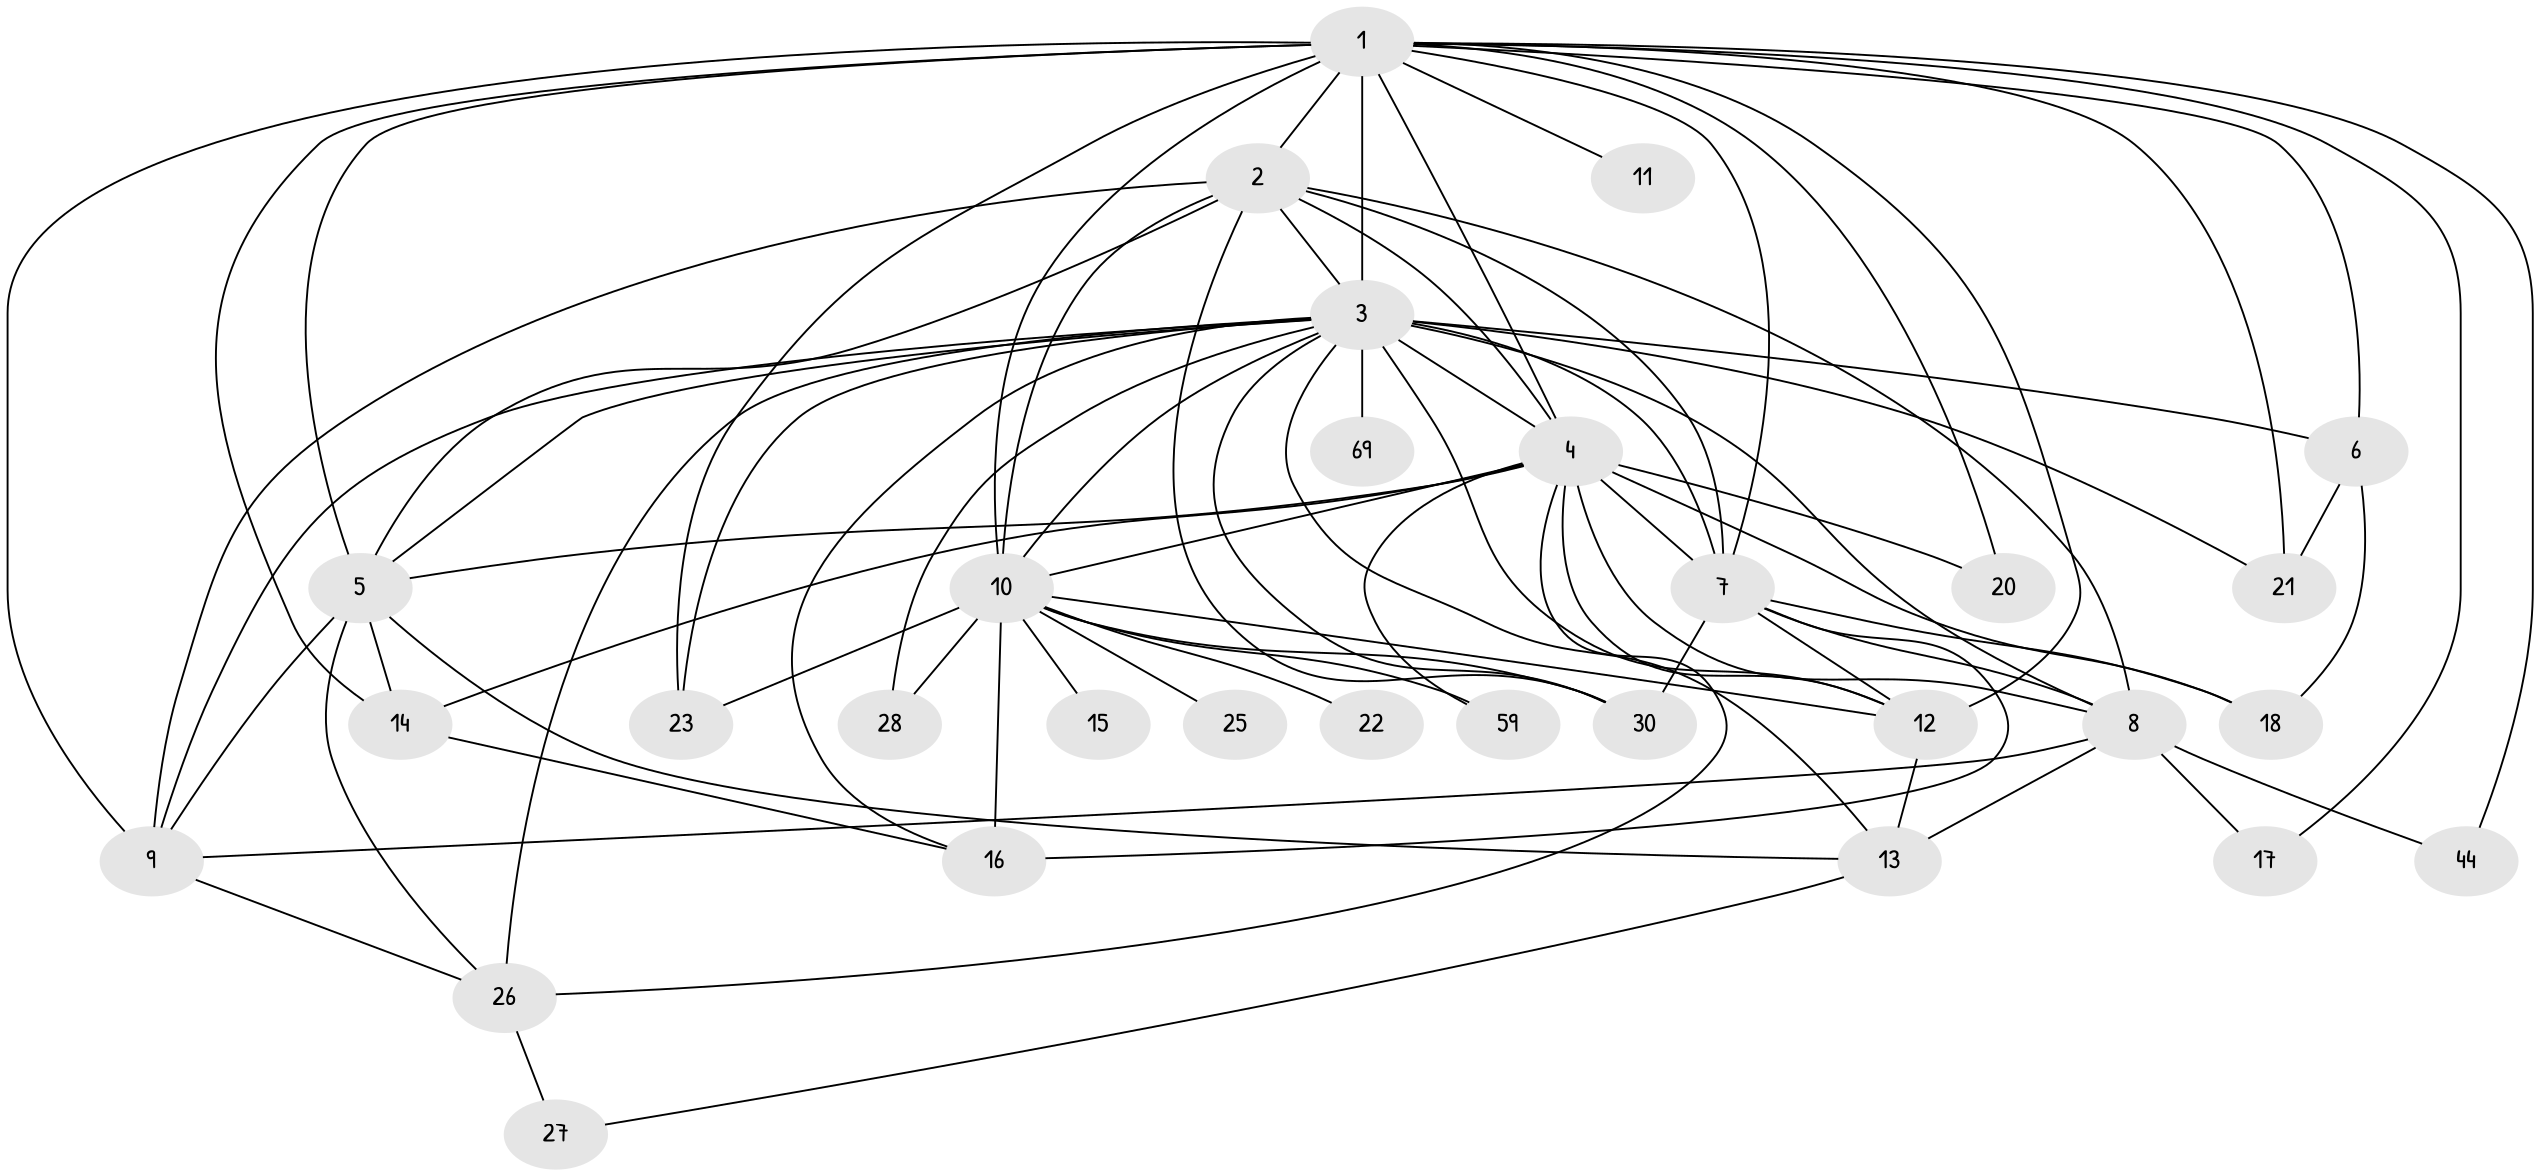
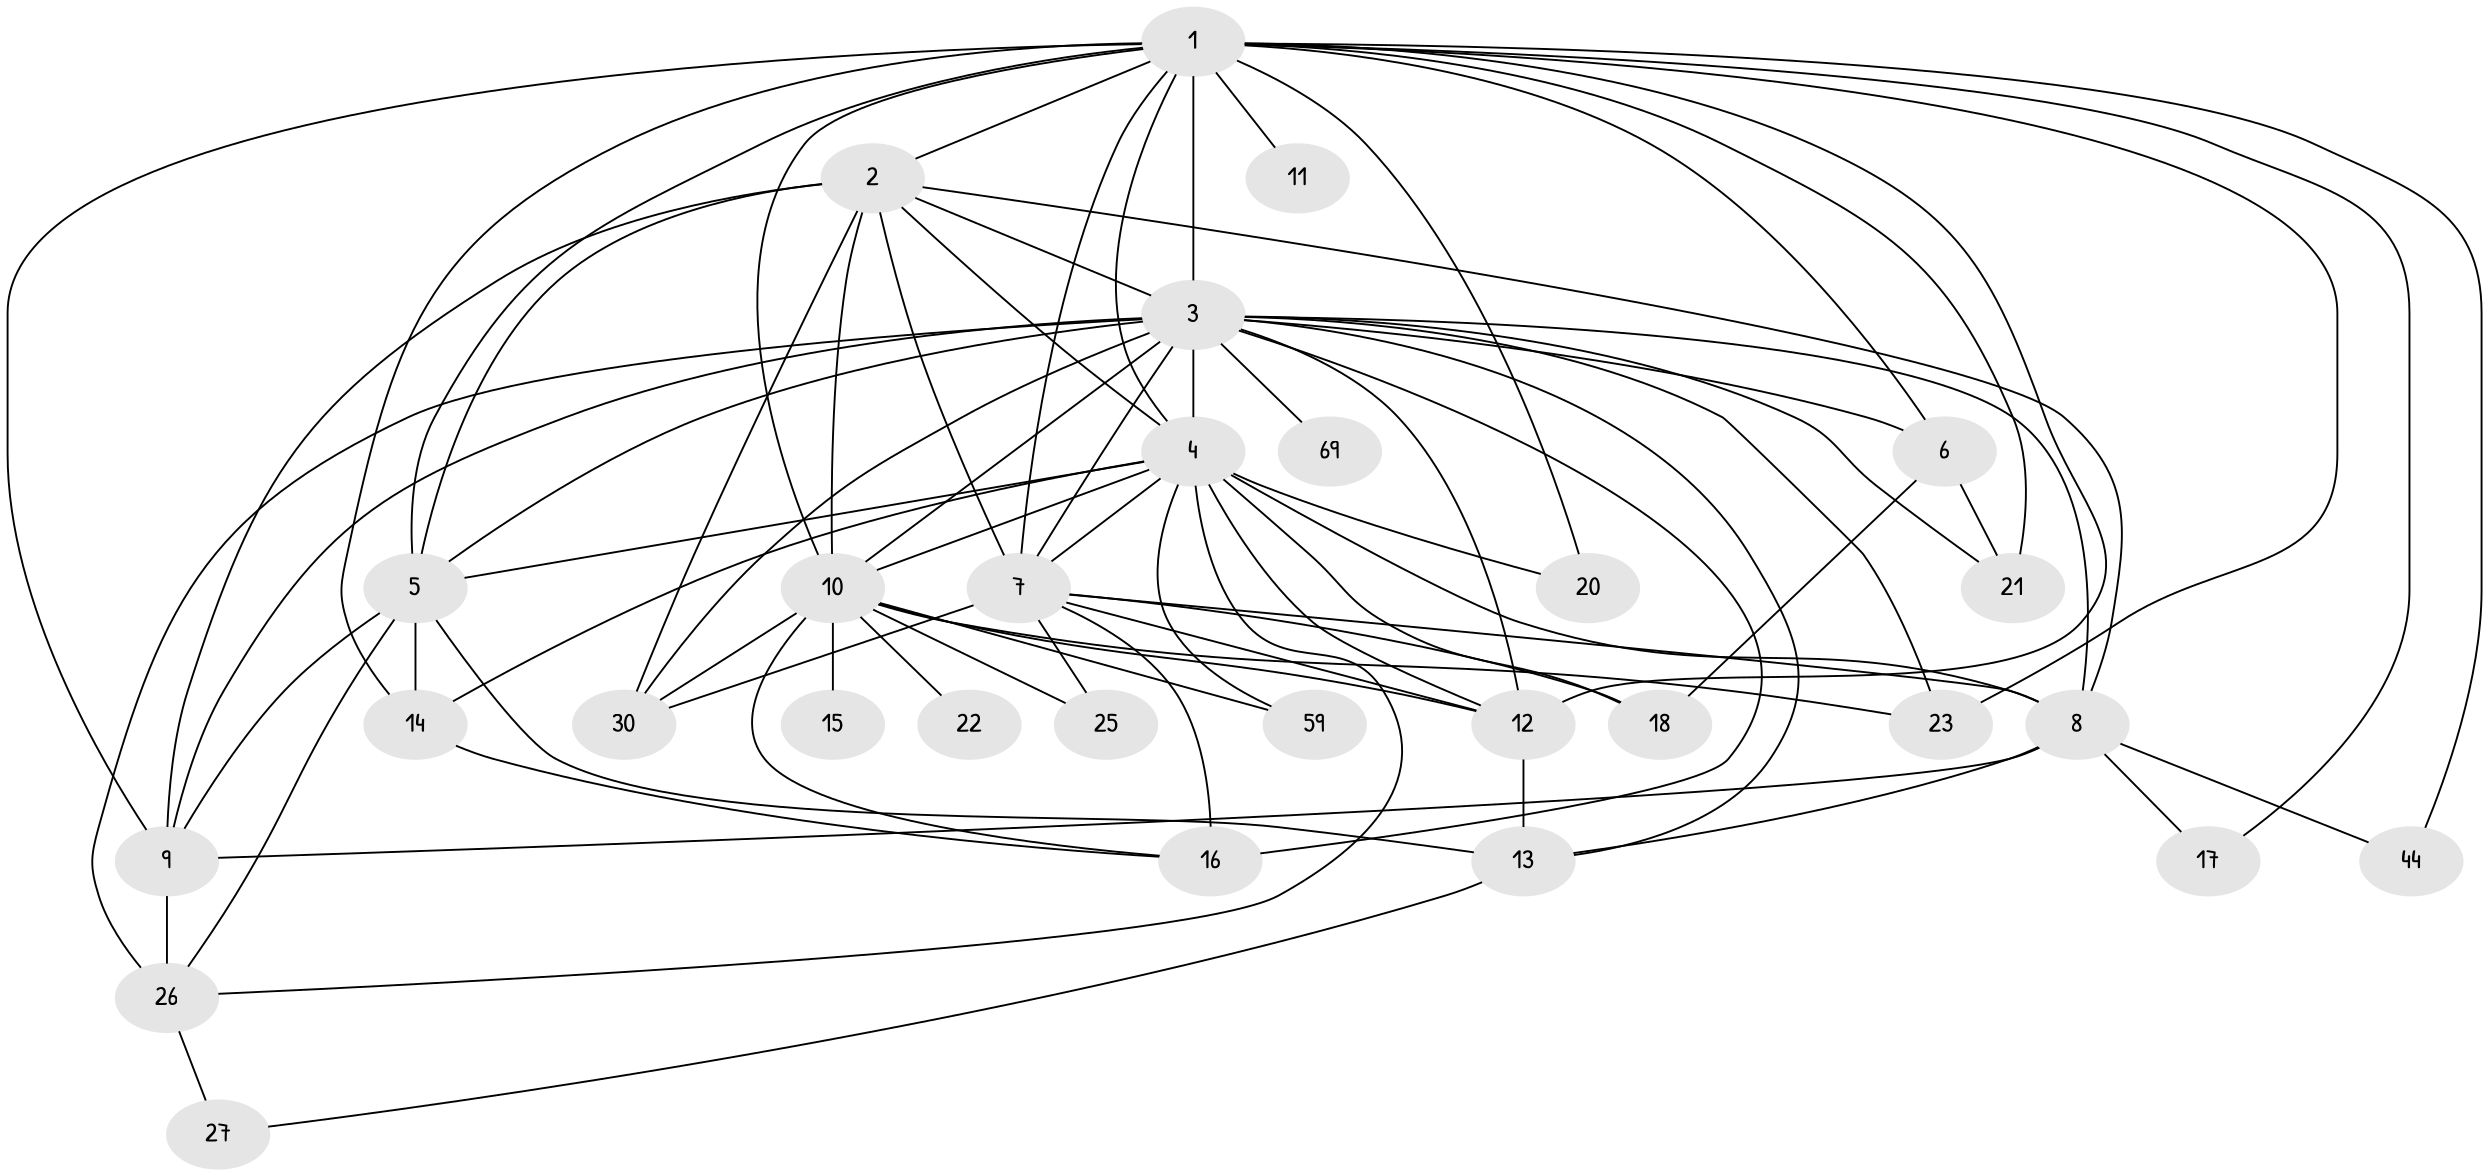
edge "7" -- "25": added
node "28": removed
